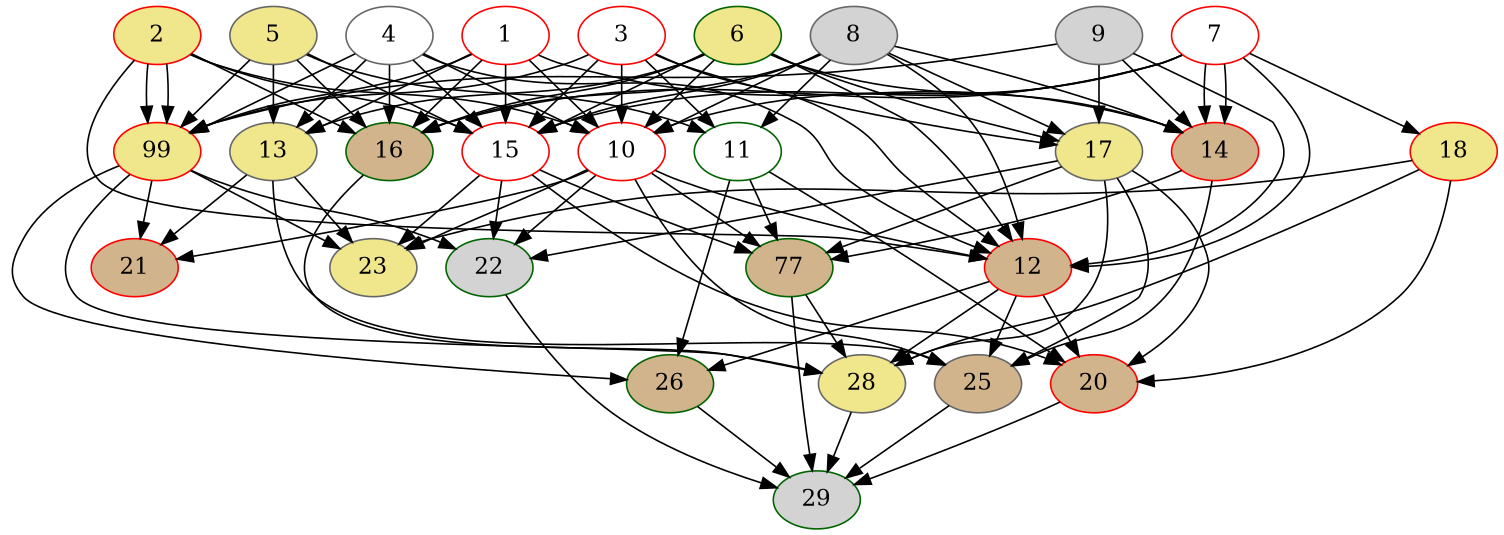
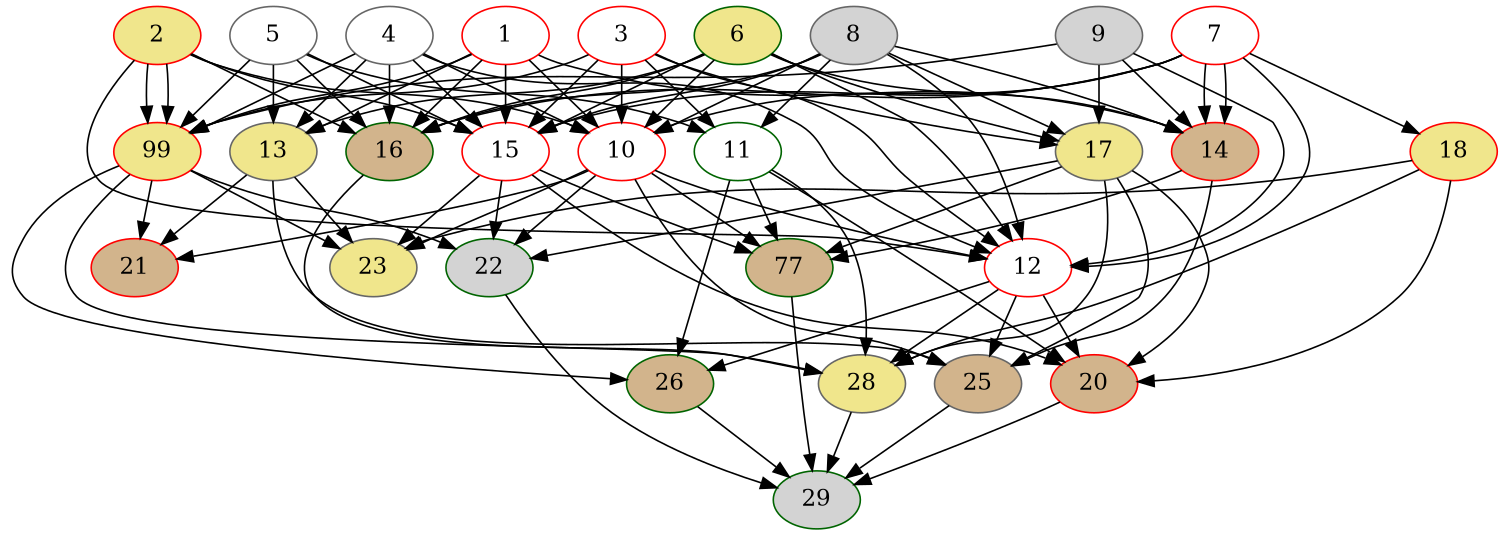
node "5": fillcolor khaki -> white
node "12": fillcolor tan -> white
edge "77" -> "28": now "11" -> "28"
